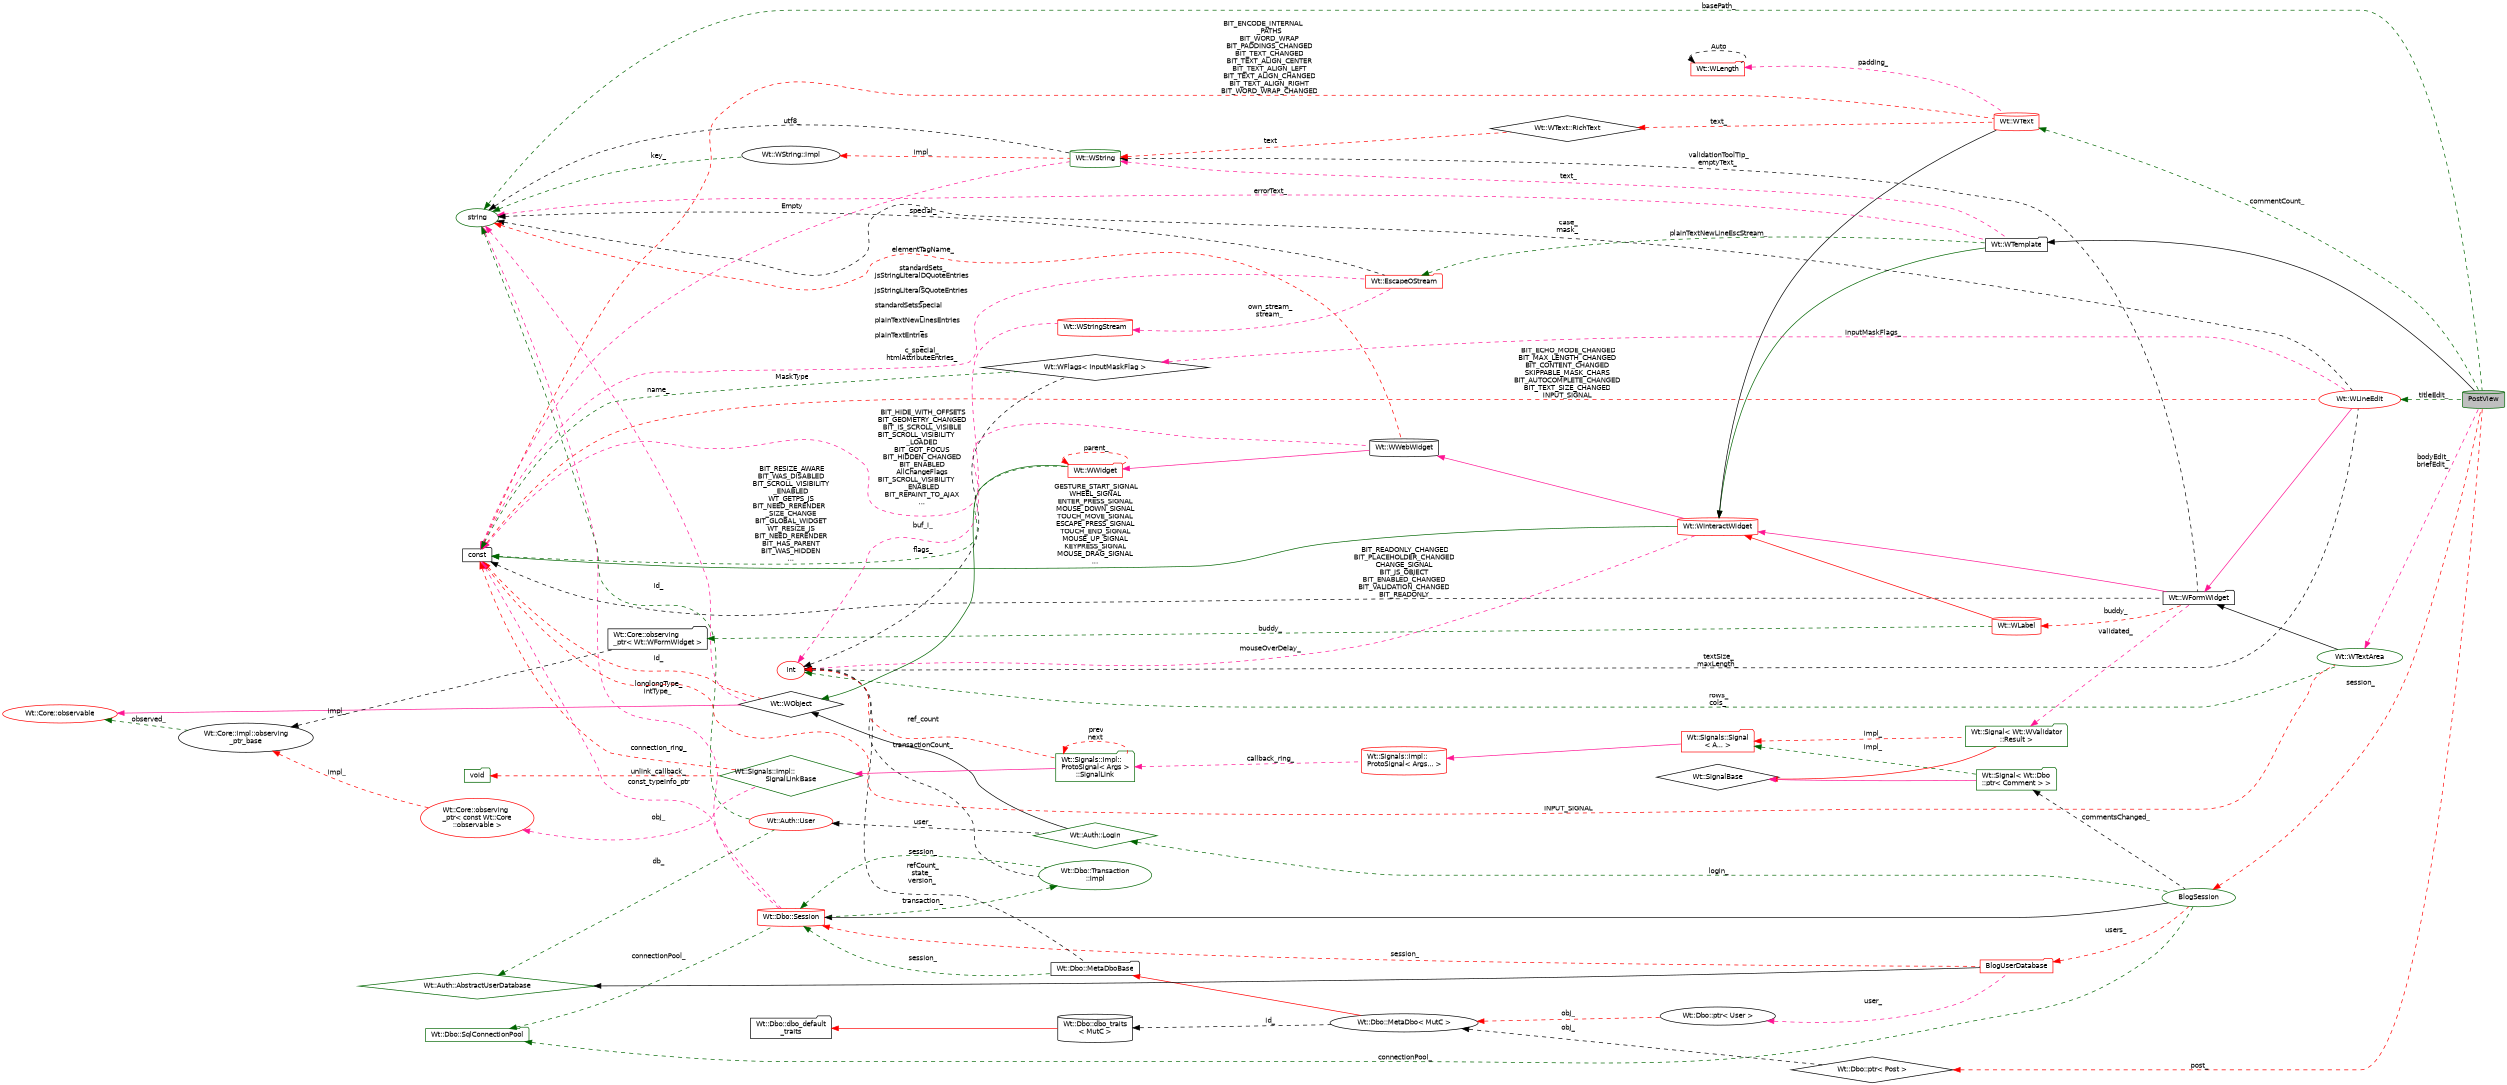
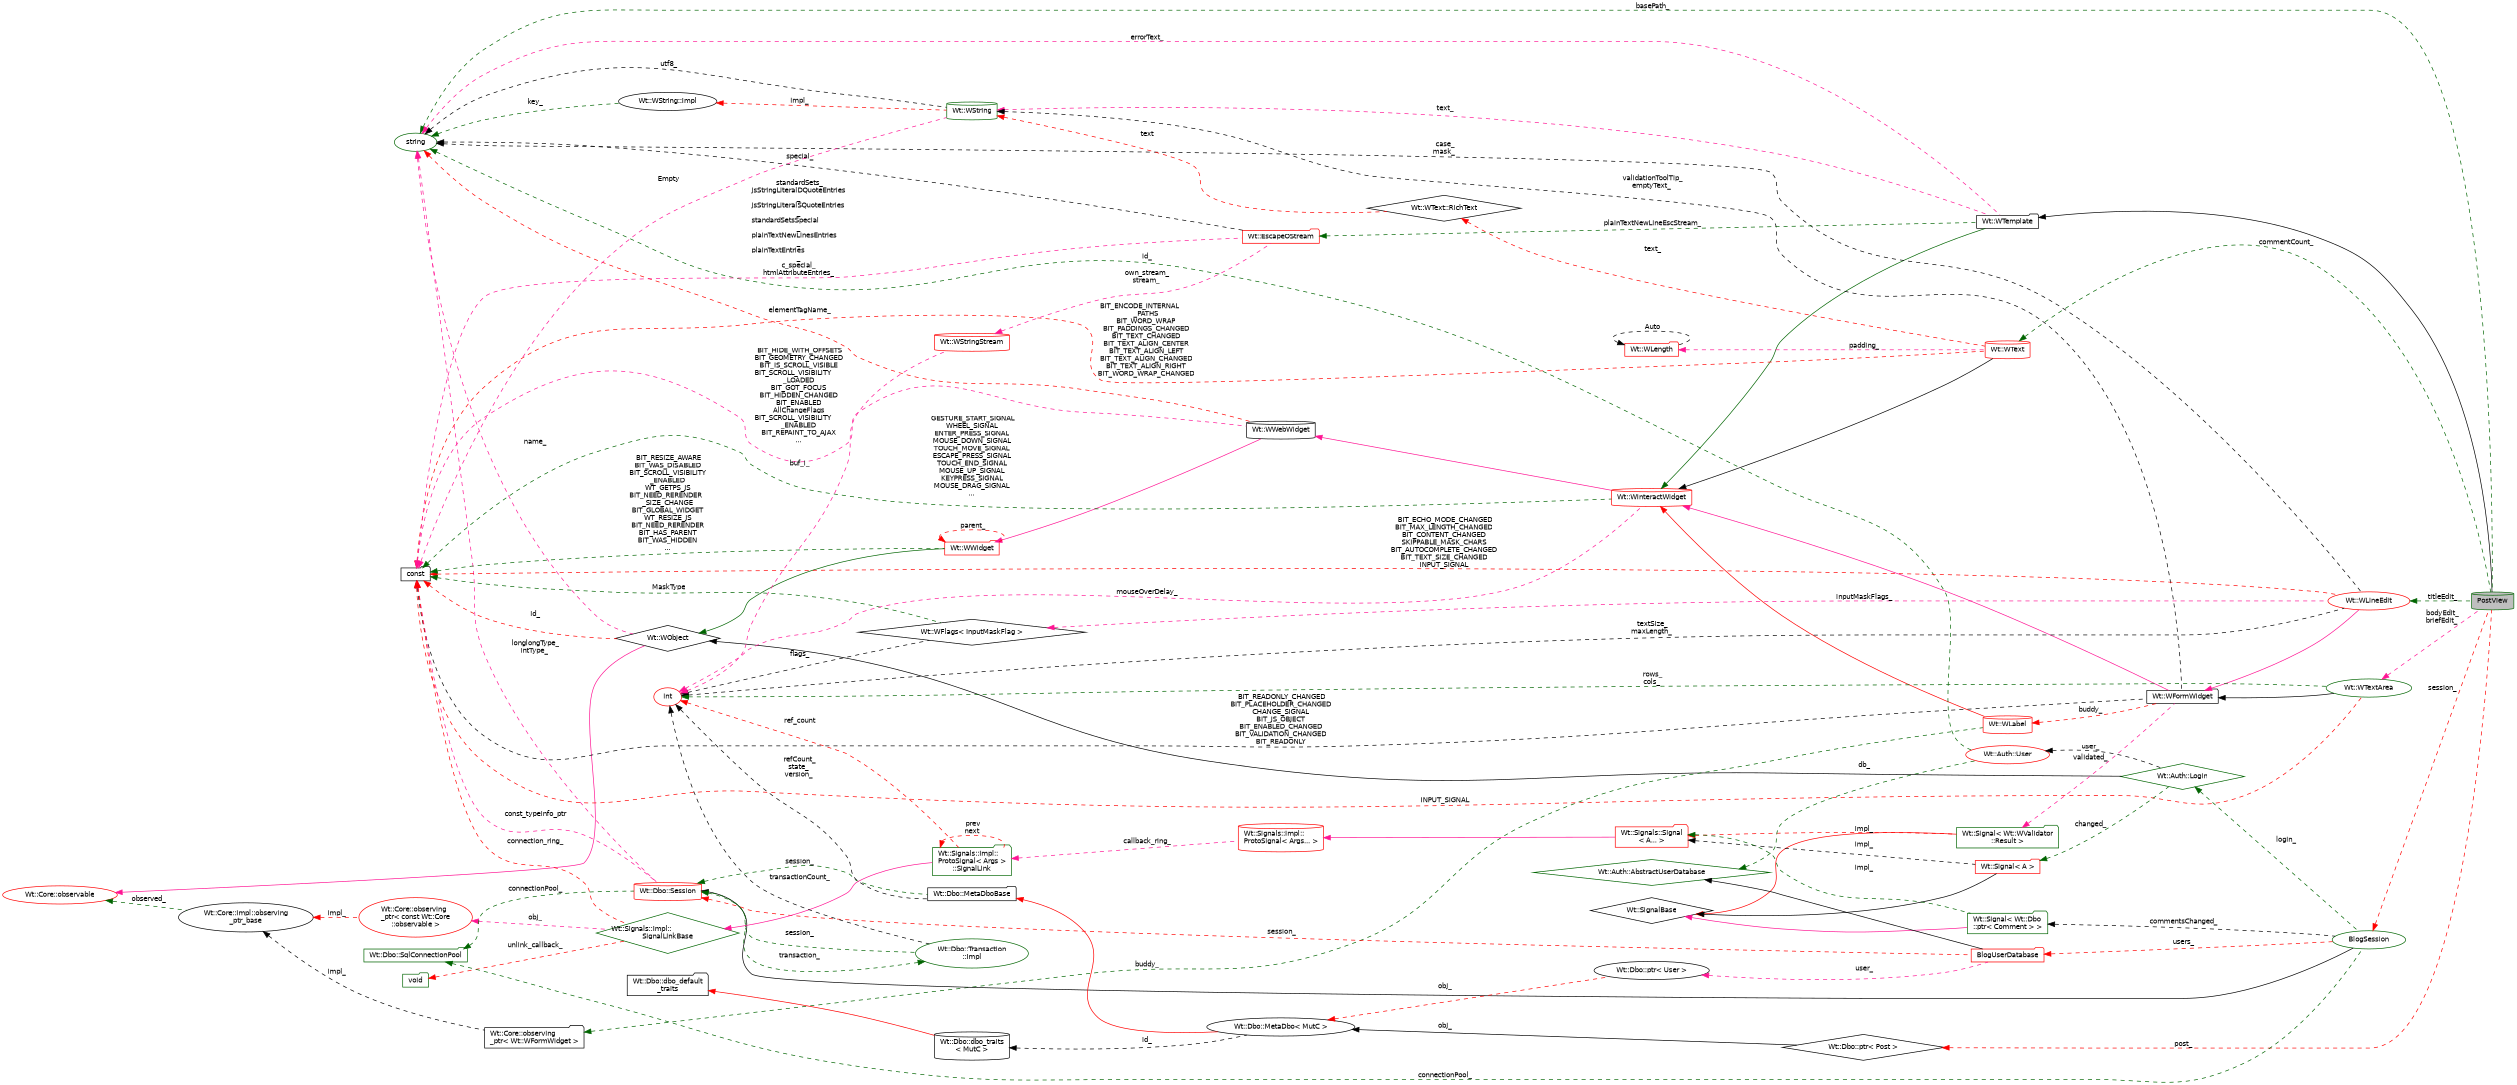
edge "Wt::WInteractWidget" -> "const": style solid -> dashed
node "Wt::Signal< A >": added
edge "Wt::Dbo::ptr< Post >" -> "Wt::Dbo::MetaDbo< MutC >": style dashed -> solid
